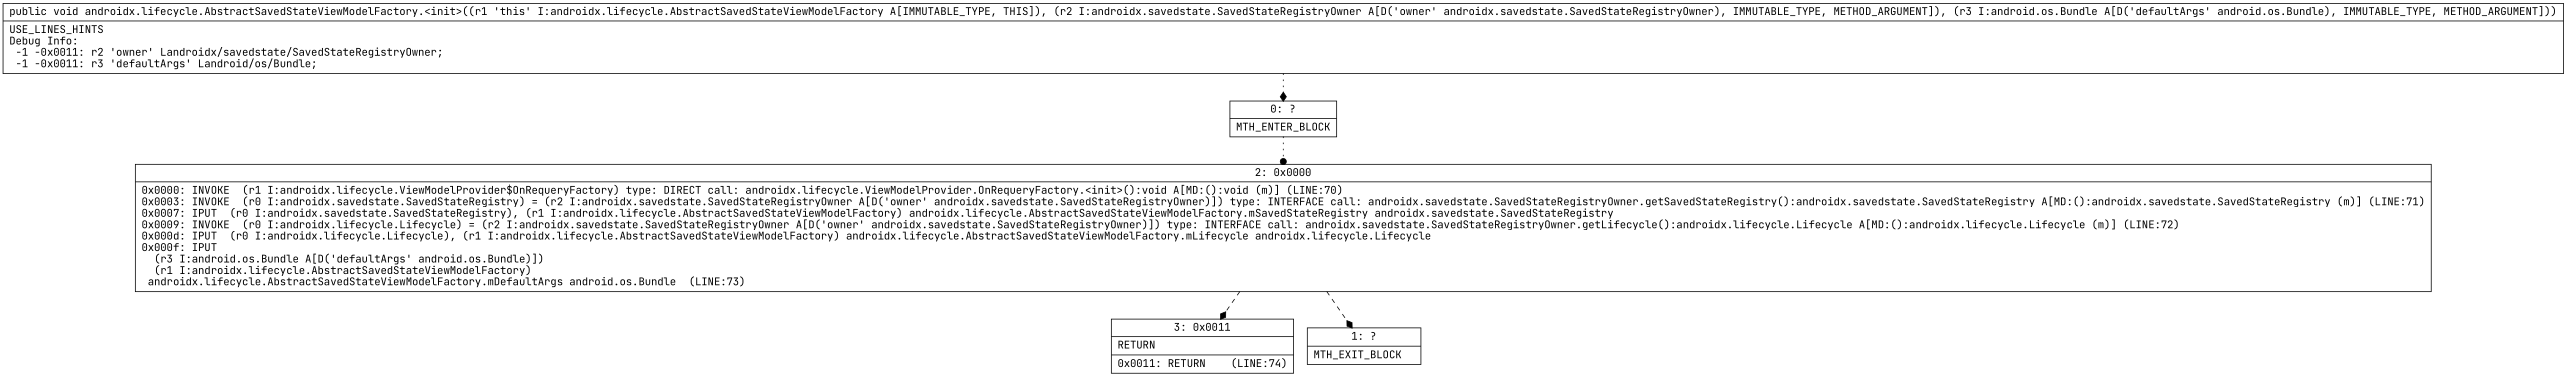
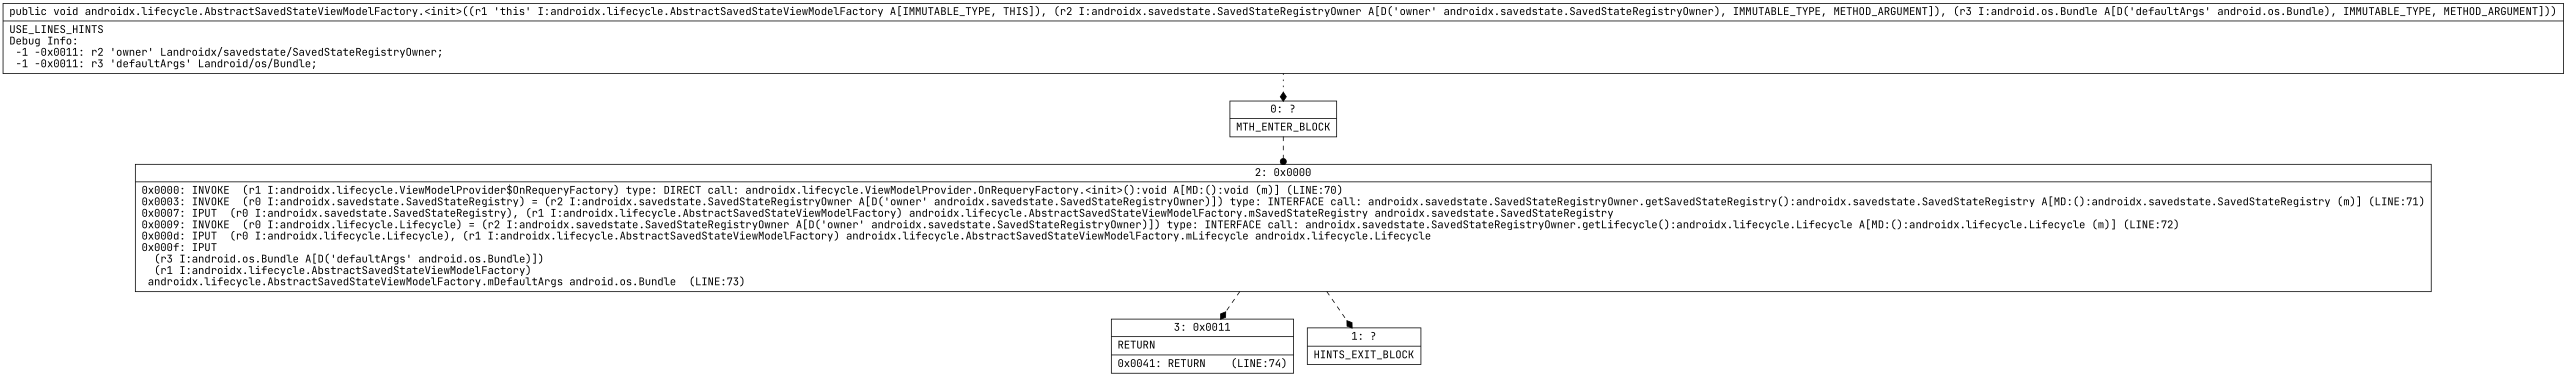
edge "0: ?" -> "2: 0x0000": style dotted -> dashed
node "1: ?": text "MTH_EXIT_BLOCK" -> "HINTS_EXIT_BLOCK"
node "3: 0x0011": text "0x0011: RETURN    (LINE:74)" -> "0x0041: RETURN    (LINE:74)"
